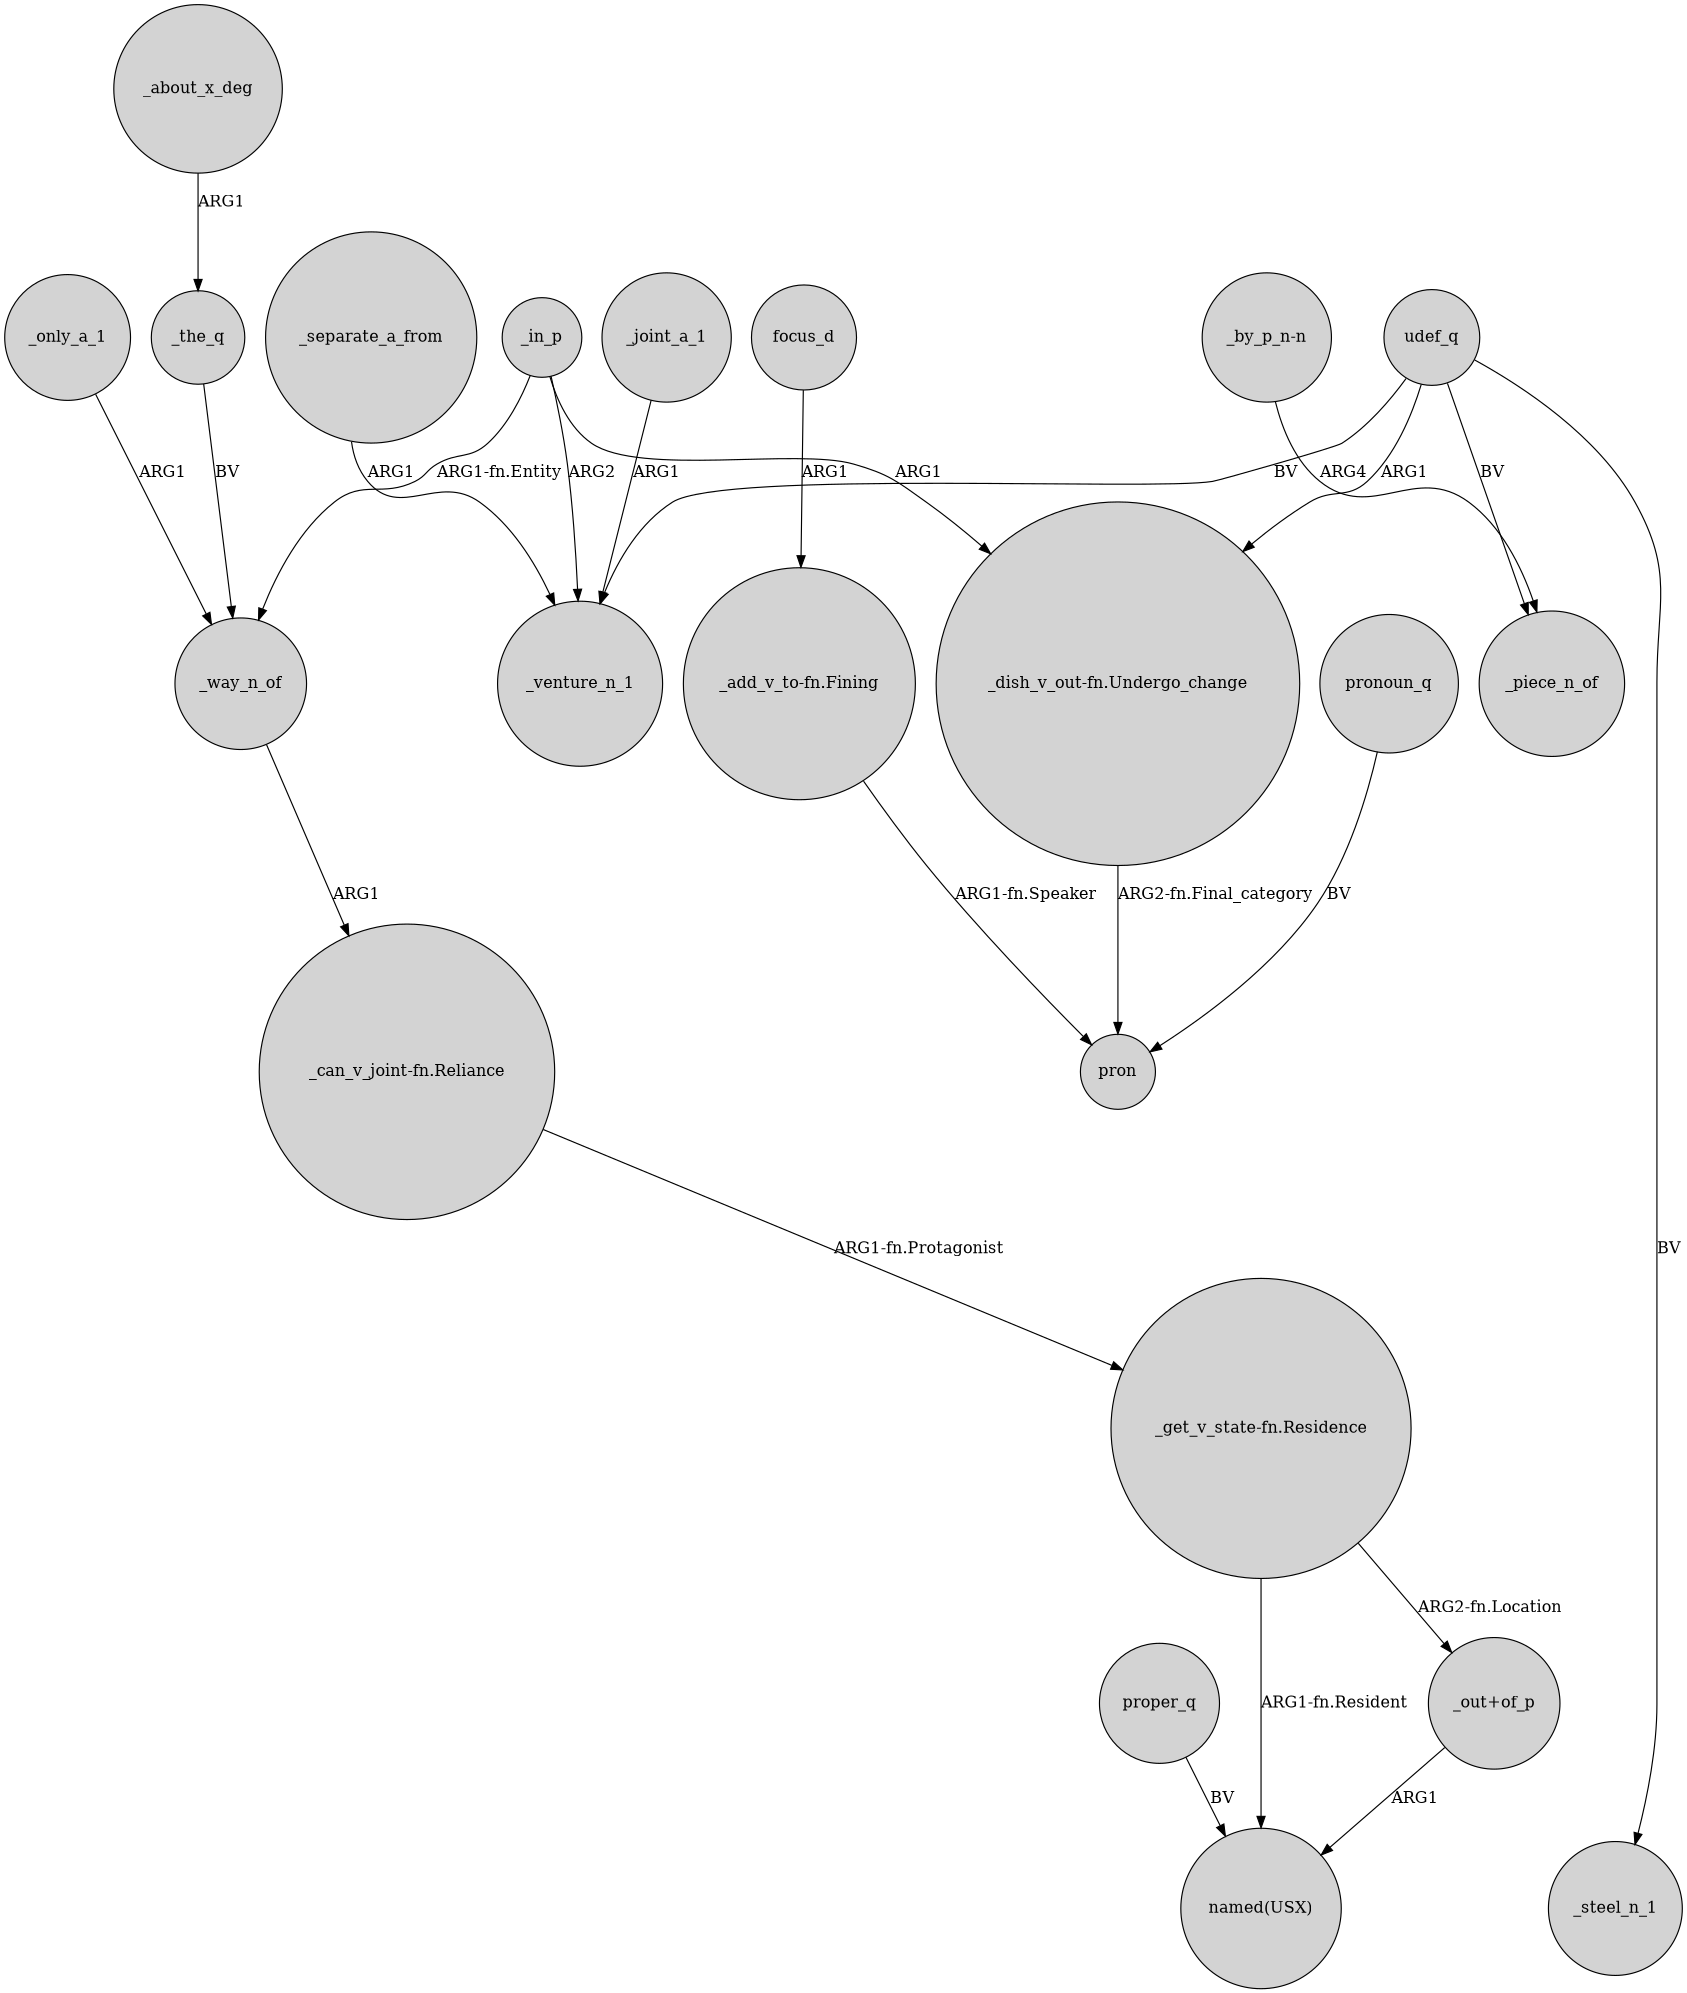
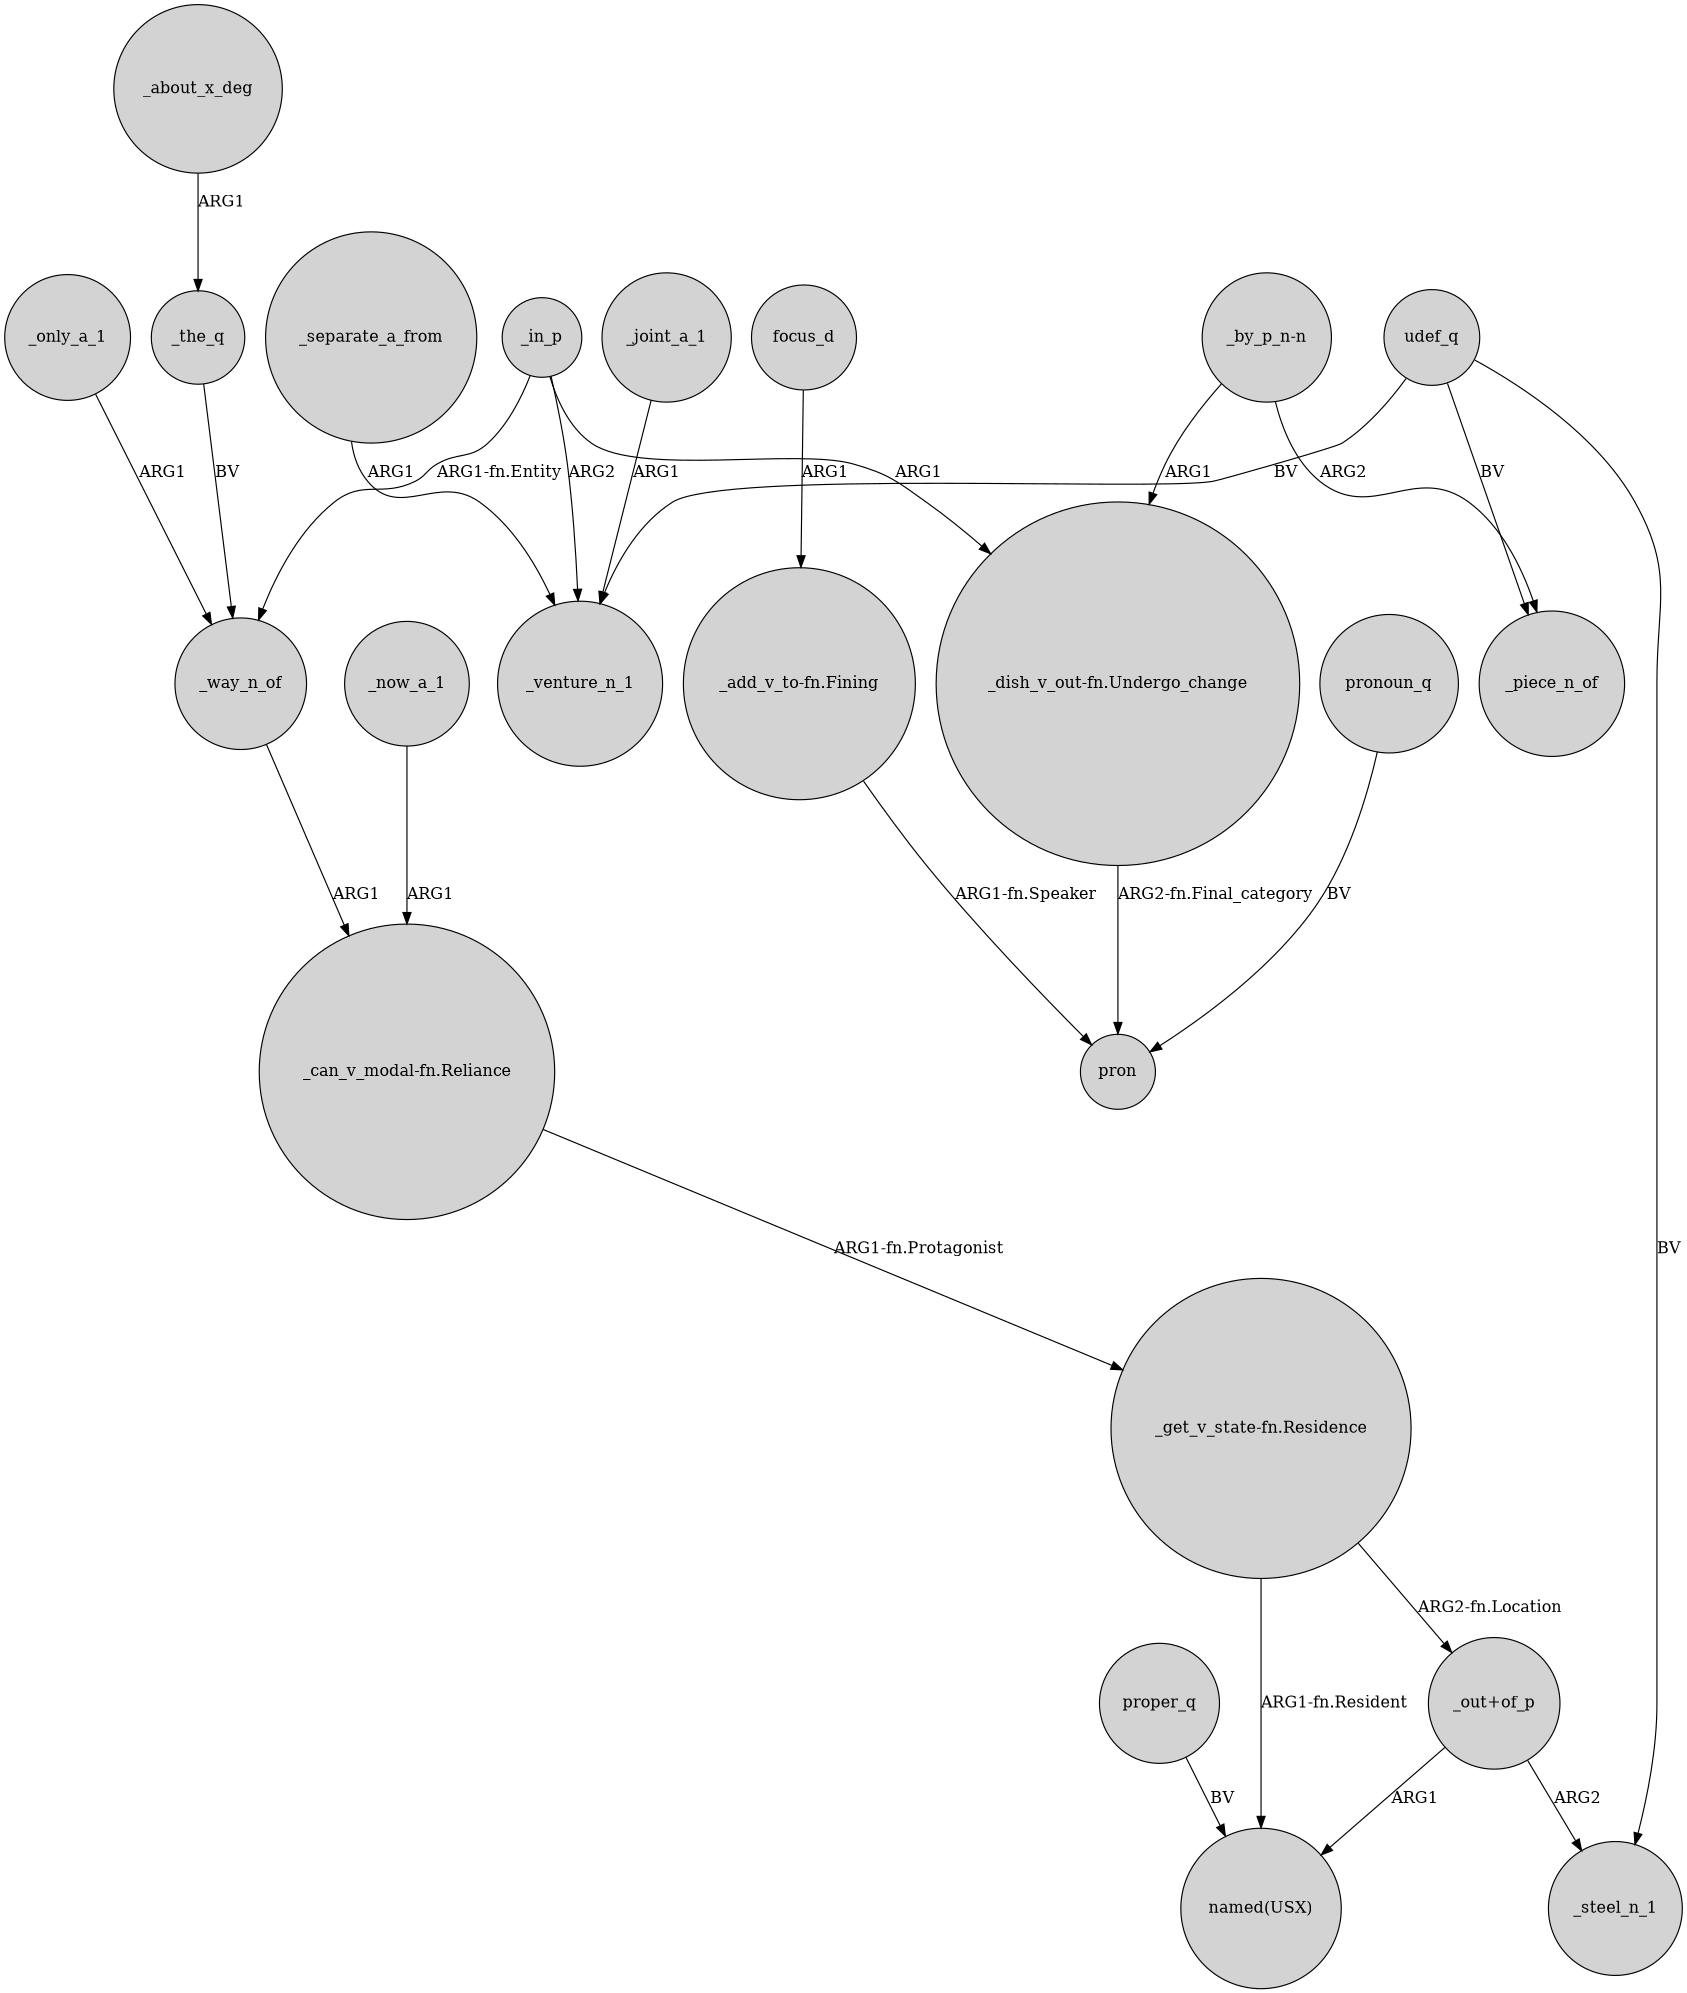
edge "_by_p_n-n" -> "_piece_n_of": label "ARG4" -> "ARG2"
edge "udef_q" -> "_dish_v_out-fn.Undergo_change": now "_by_p_n-n" -> "_dish_v_out-fn.Undergo_change"
node "_now_a_1": added
node "_can_v_joint-fn.Reliance": label "_can_v_joint-fn.Reliance" -> "_can_v_modal-fn.Reliance"
edge "_out+of_p" -> "_steel_n_1": added, label "ARG2"
